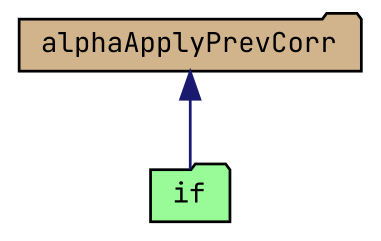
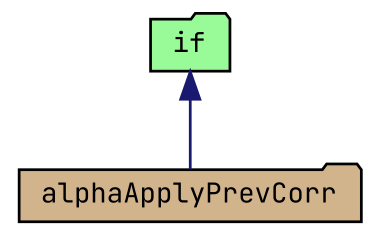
edge "if" -> "alphaApplyPrevCorr": reversed
